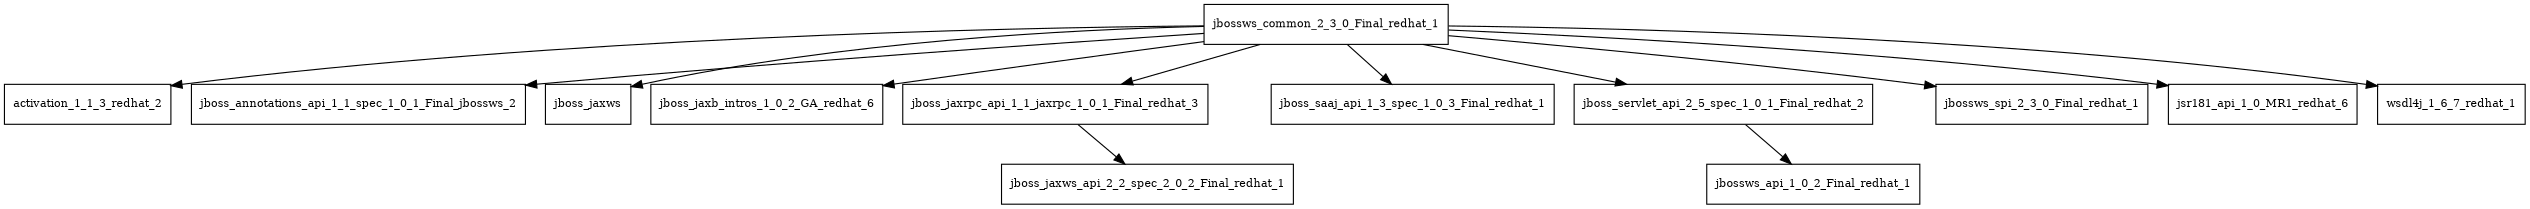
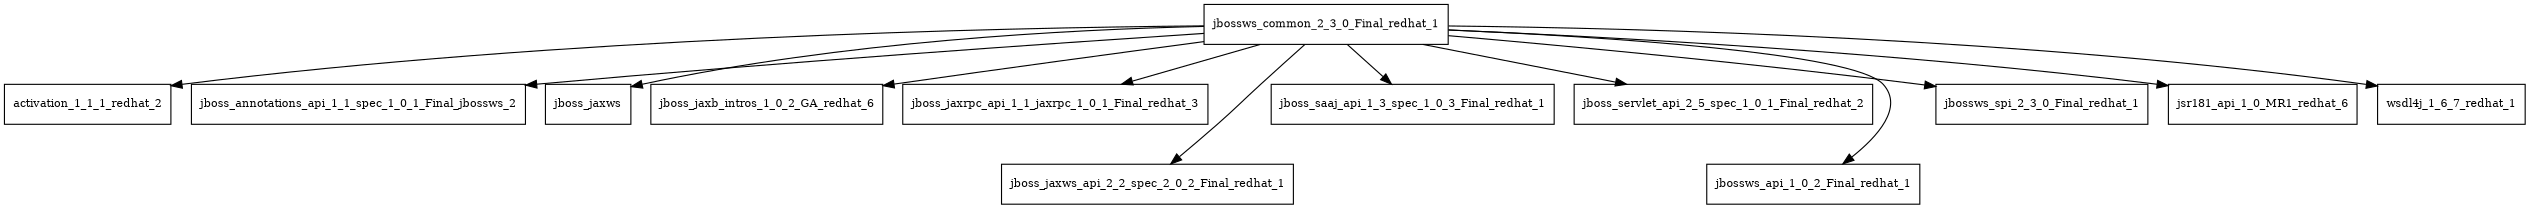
node "activation_1_1_3_redhat_2": label "activation_1_1_3_redhat_2" -> "activation_1_1_1_redhat_2"
edge "jboss_jaxrpc_api_1_1_jaxrpc_1_0_1_Final_redhat_3" -> "jboss_jaxws_api_2_2_spec_2_0_2_Final_redhat_1": now "jbossws_common_2_3_0_Final_redhat_1" -> "jboss_jaxws_api_2_2_spec_2_0_2_Final_redhat_1"
edge "jboss_servlet_api_2_5_spec_1_0_1_Final_redhat_2" -> "jbossws_api_1_0_2_Final_redhat_1": now "jbossws_common_2_3_0_Final_redhat_1" -> "jbossws_api_1_0_2_Final_redhat_1"
